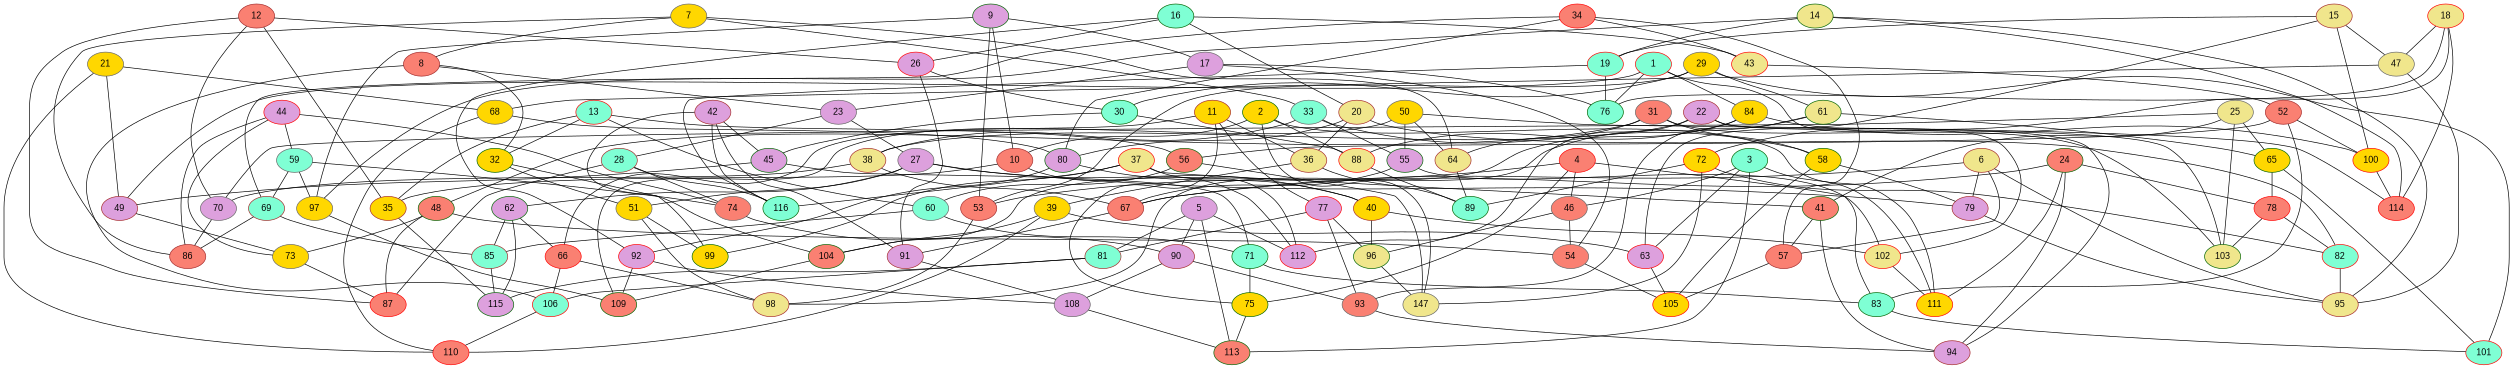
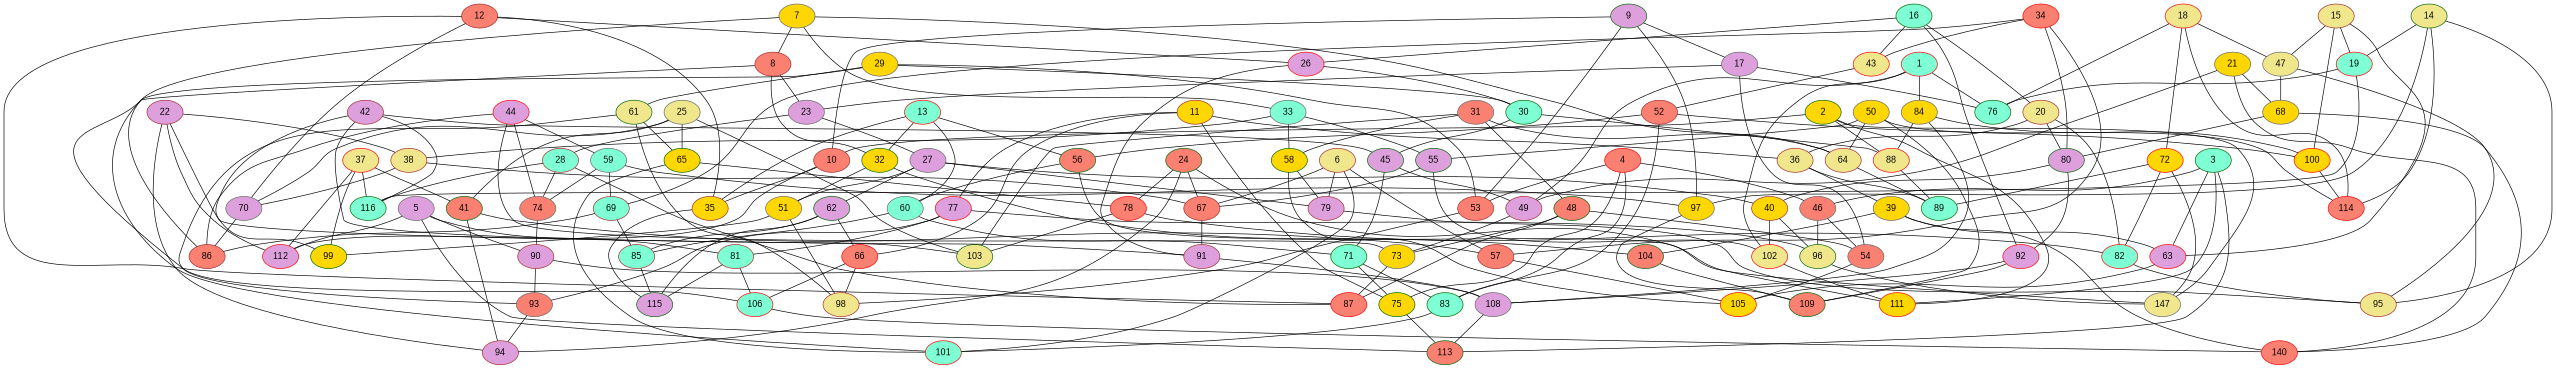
edge "84" -- "104": now "84" -- "108"
edge "6" -- "95": now "6" -- "101"
node "110": label "110" -> "140"
